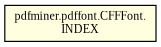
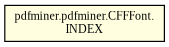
node "pdfminer.pdffont.CFFFont. INDEX": label "pdfminer.pdffont.CFFFont. INDEX" -> "pdfminer.pdfminer.CFFFont. INDEX"
